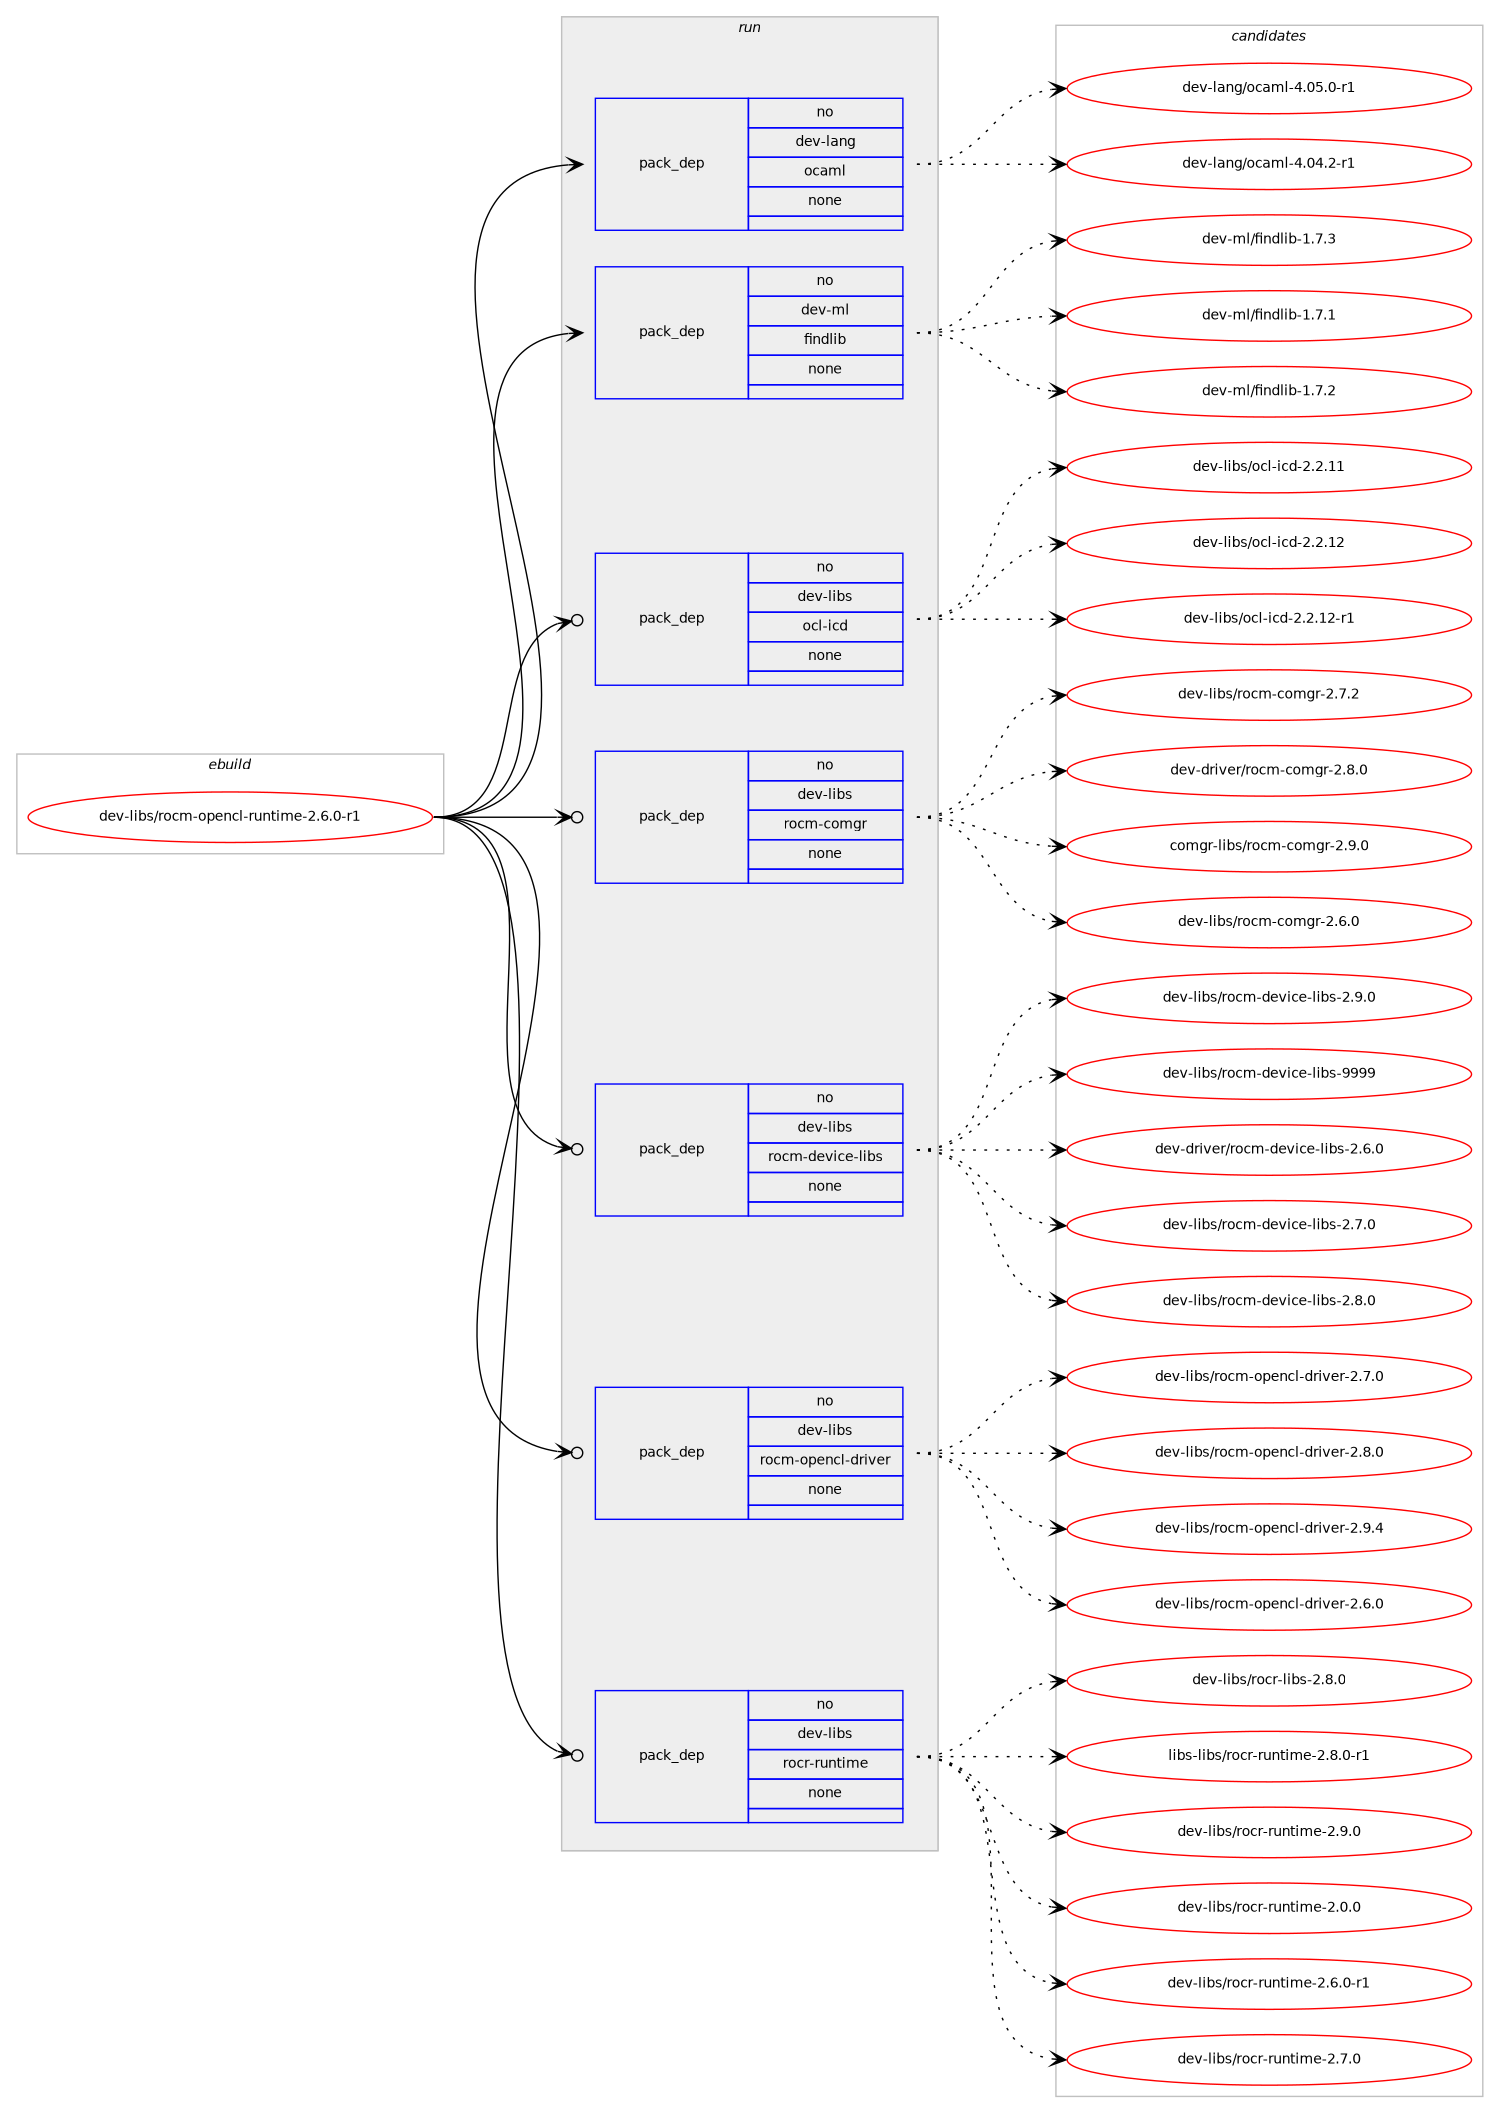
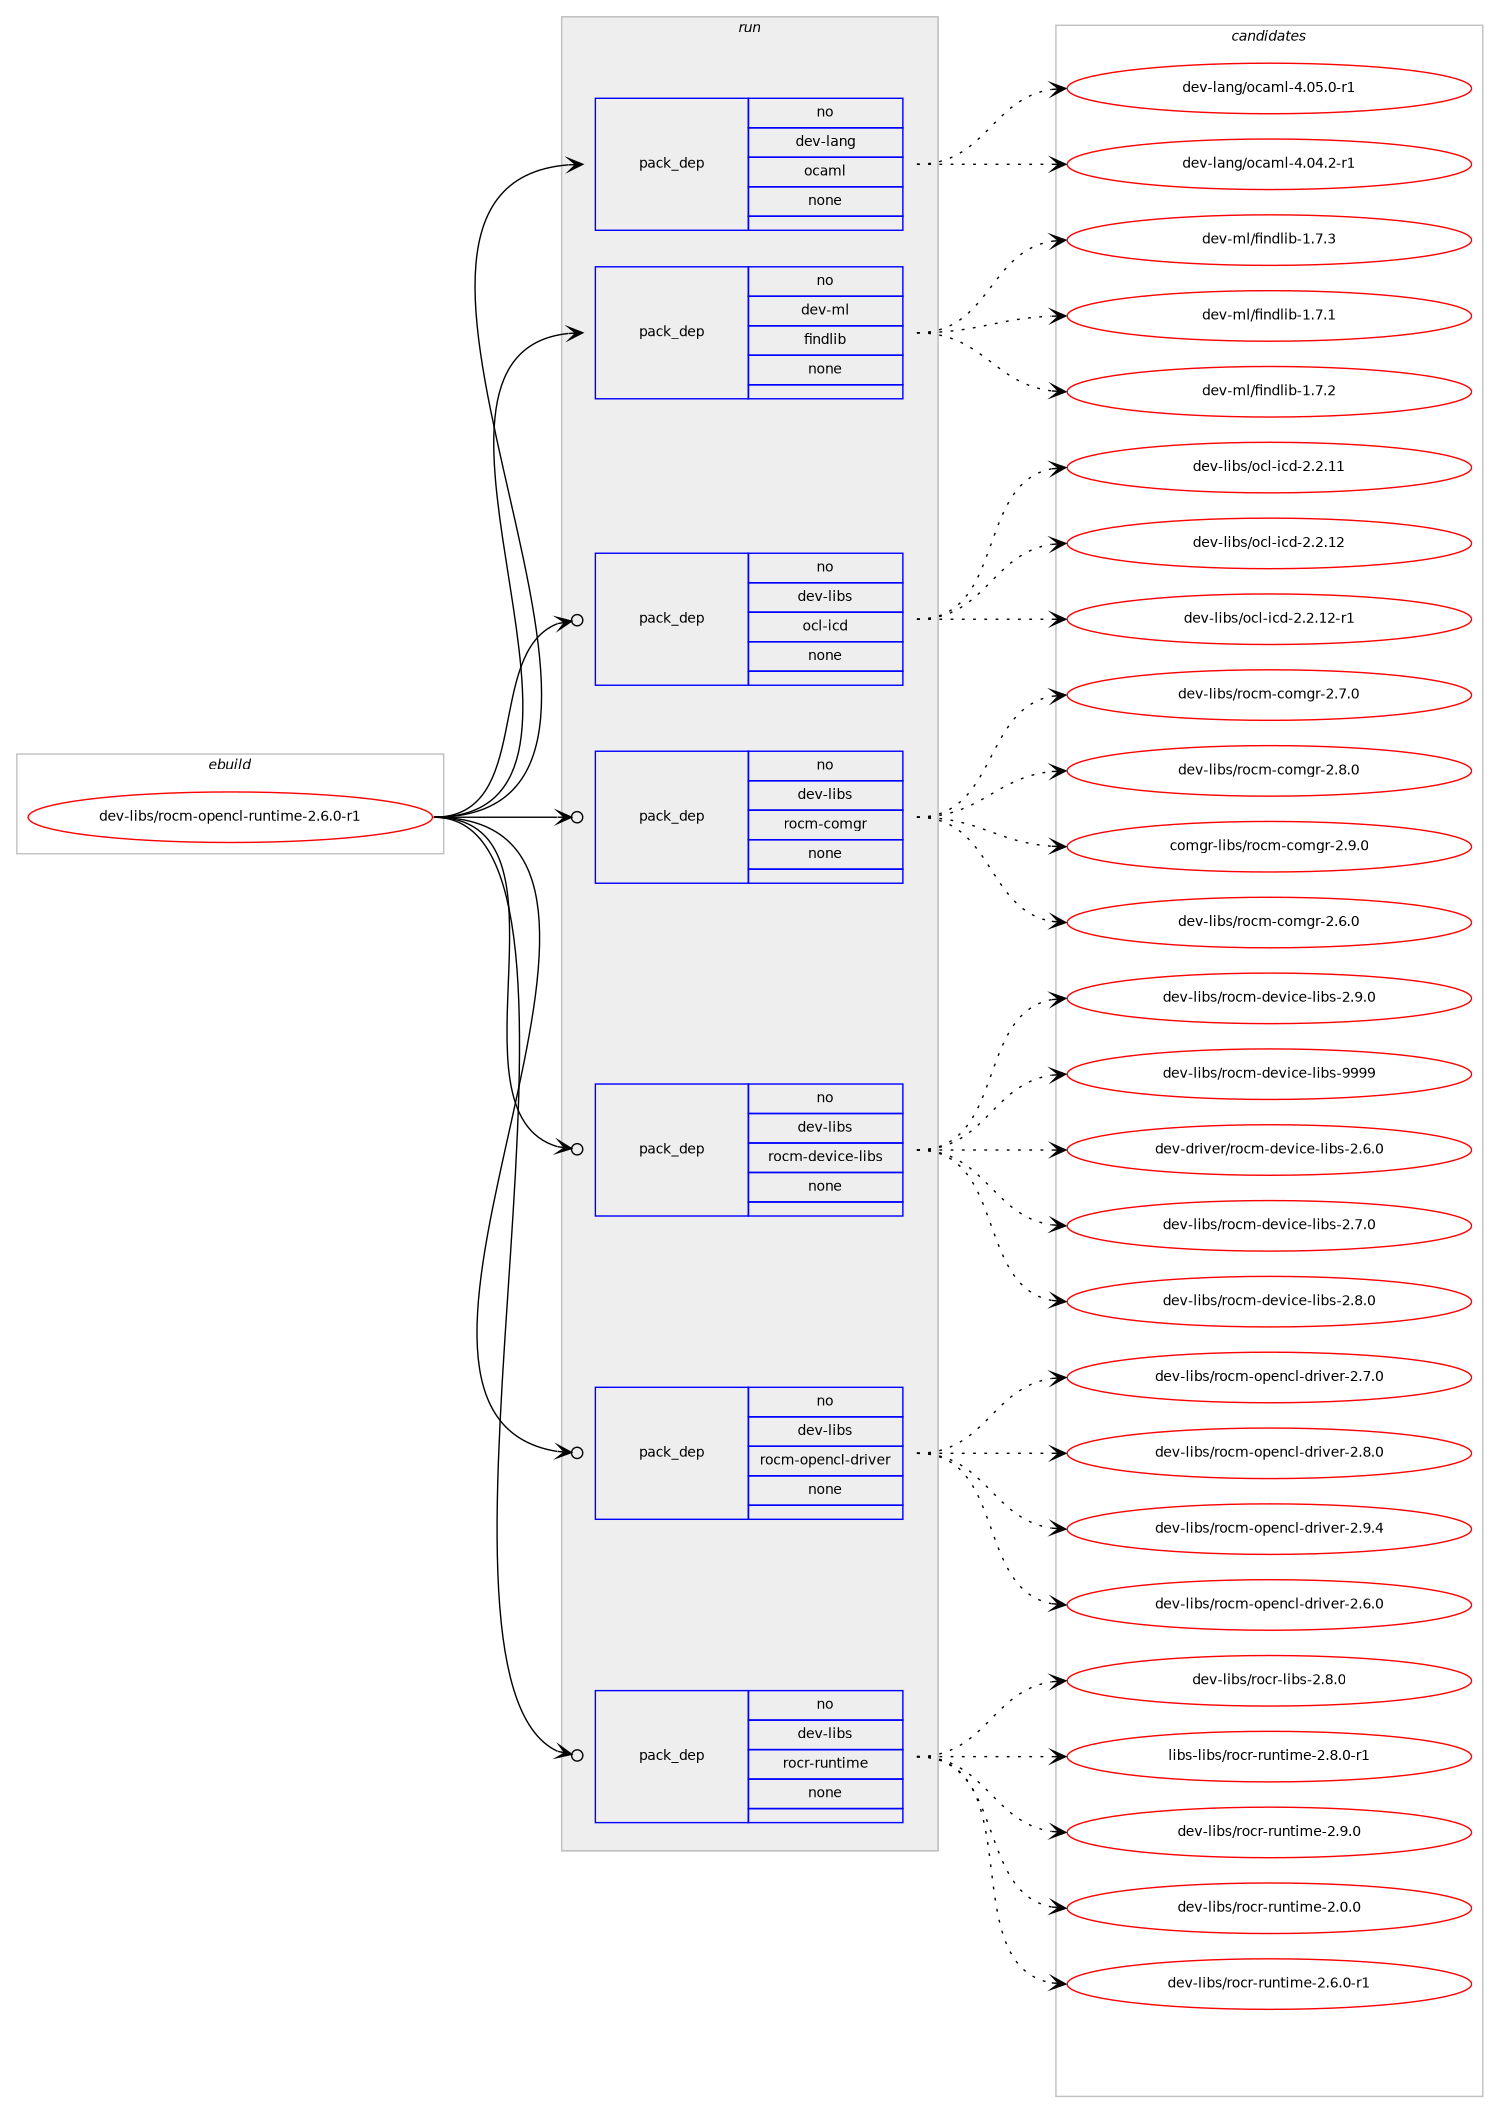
node "dev-libs/rocm-comgr-2.7.2": label "dev-libs/rocm-comgr-2.7.2" -> "dev-libs/rocm-comgr-2.7.0"
node "dev-driver/rocm-comgr-2.8.0": label "dev-driver/rocm-comgr-2.8.0" -> "dev-libs/rocm-comgr-2.8.0"
node "dev-libs/rocr-runtime-2.7.0": removed
